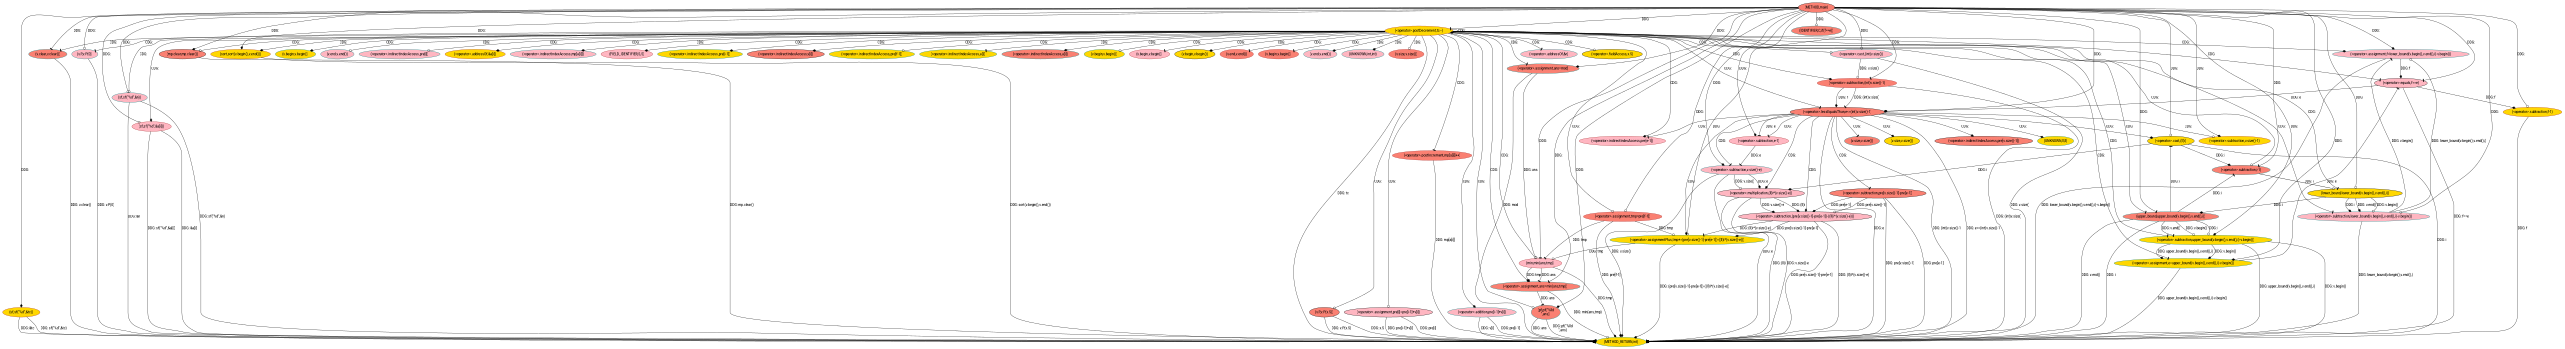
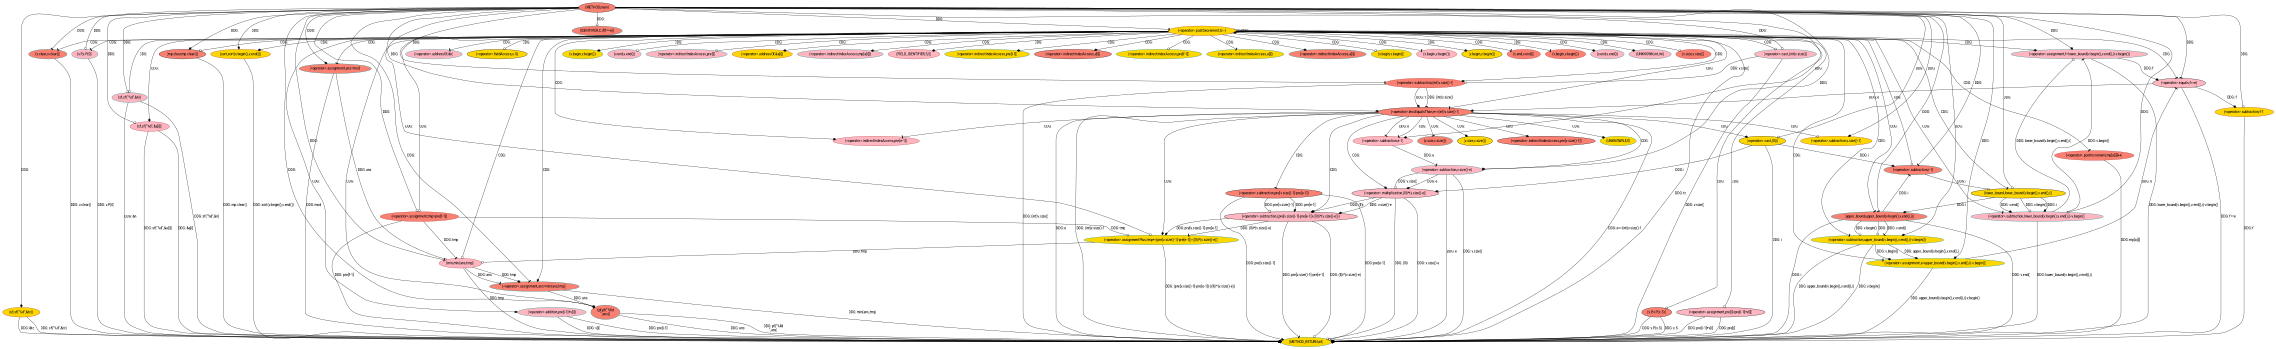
edge "(upper_bound,upper_bound(v.begin(),v.end(),i))" -> "(<operator>.cast,(ll)i)": removed, label "DDG: i"
